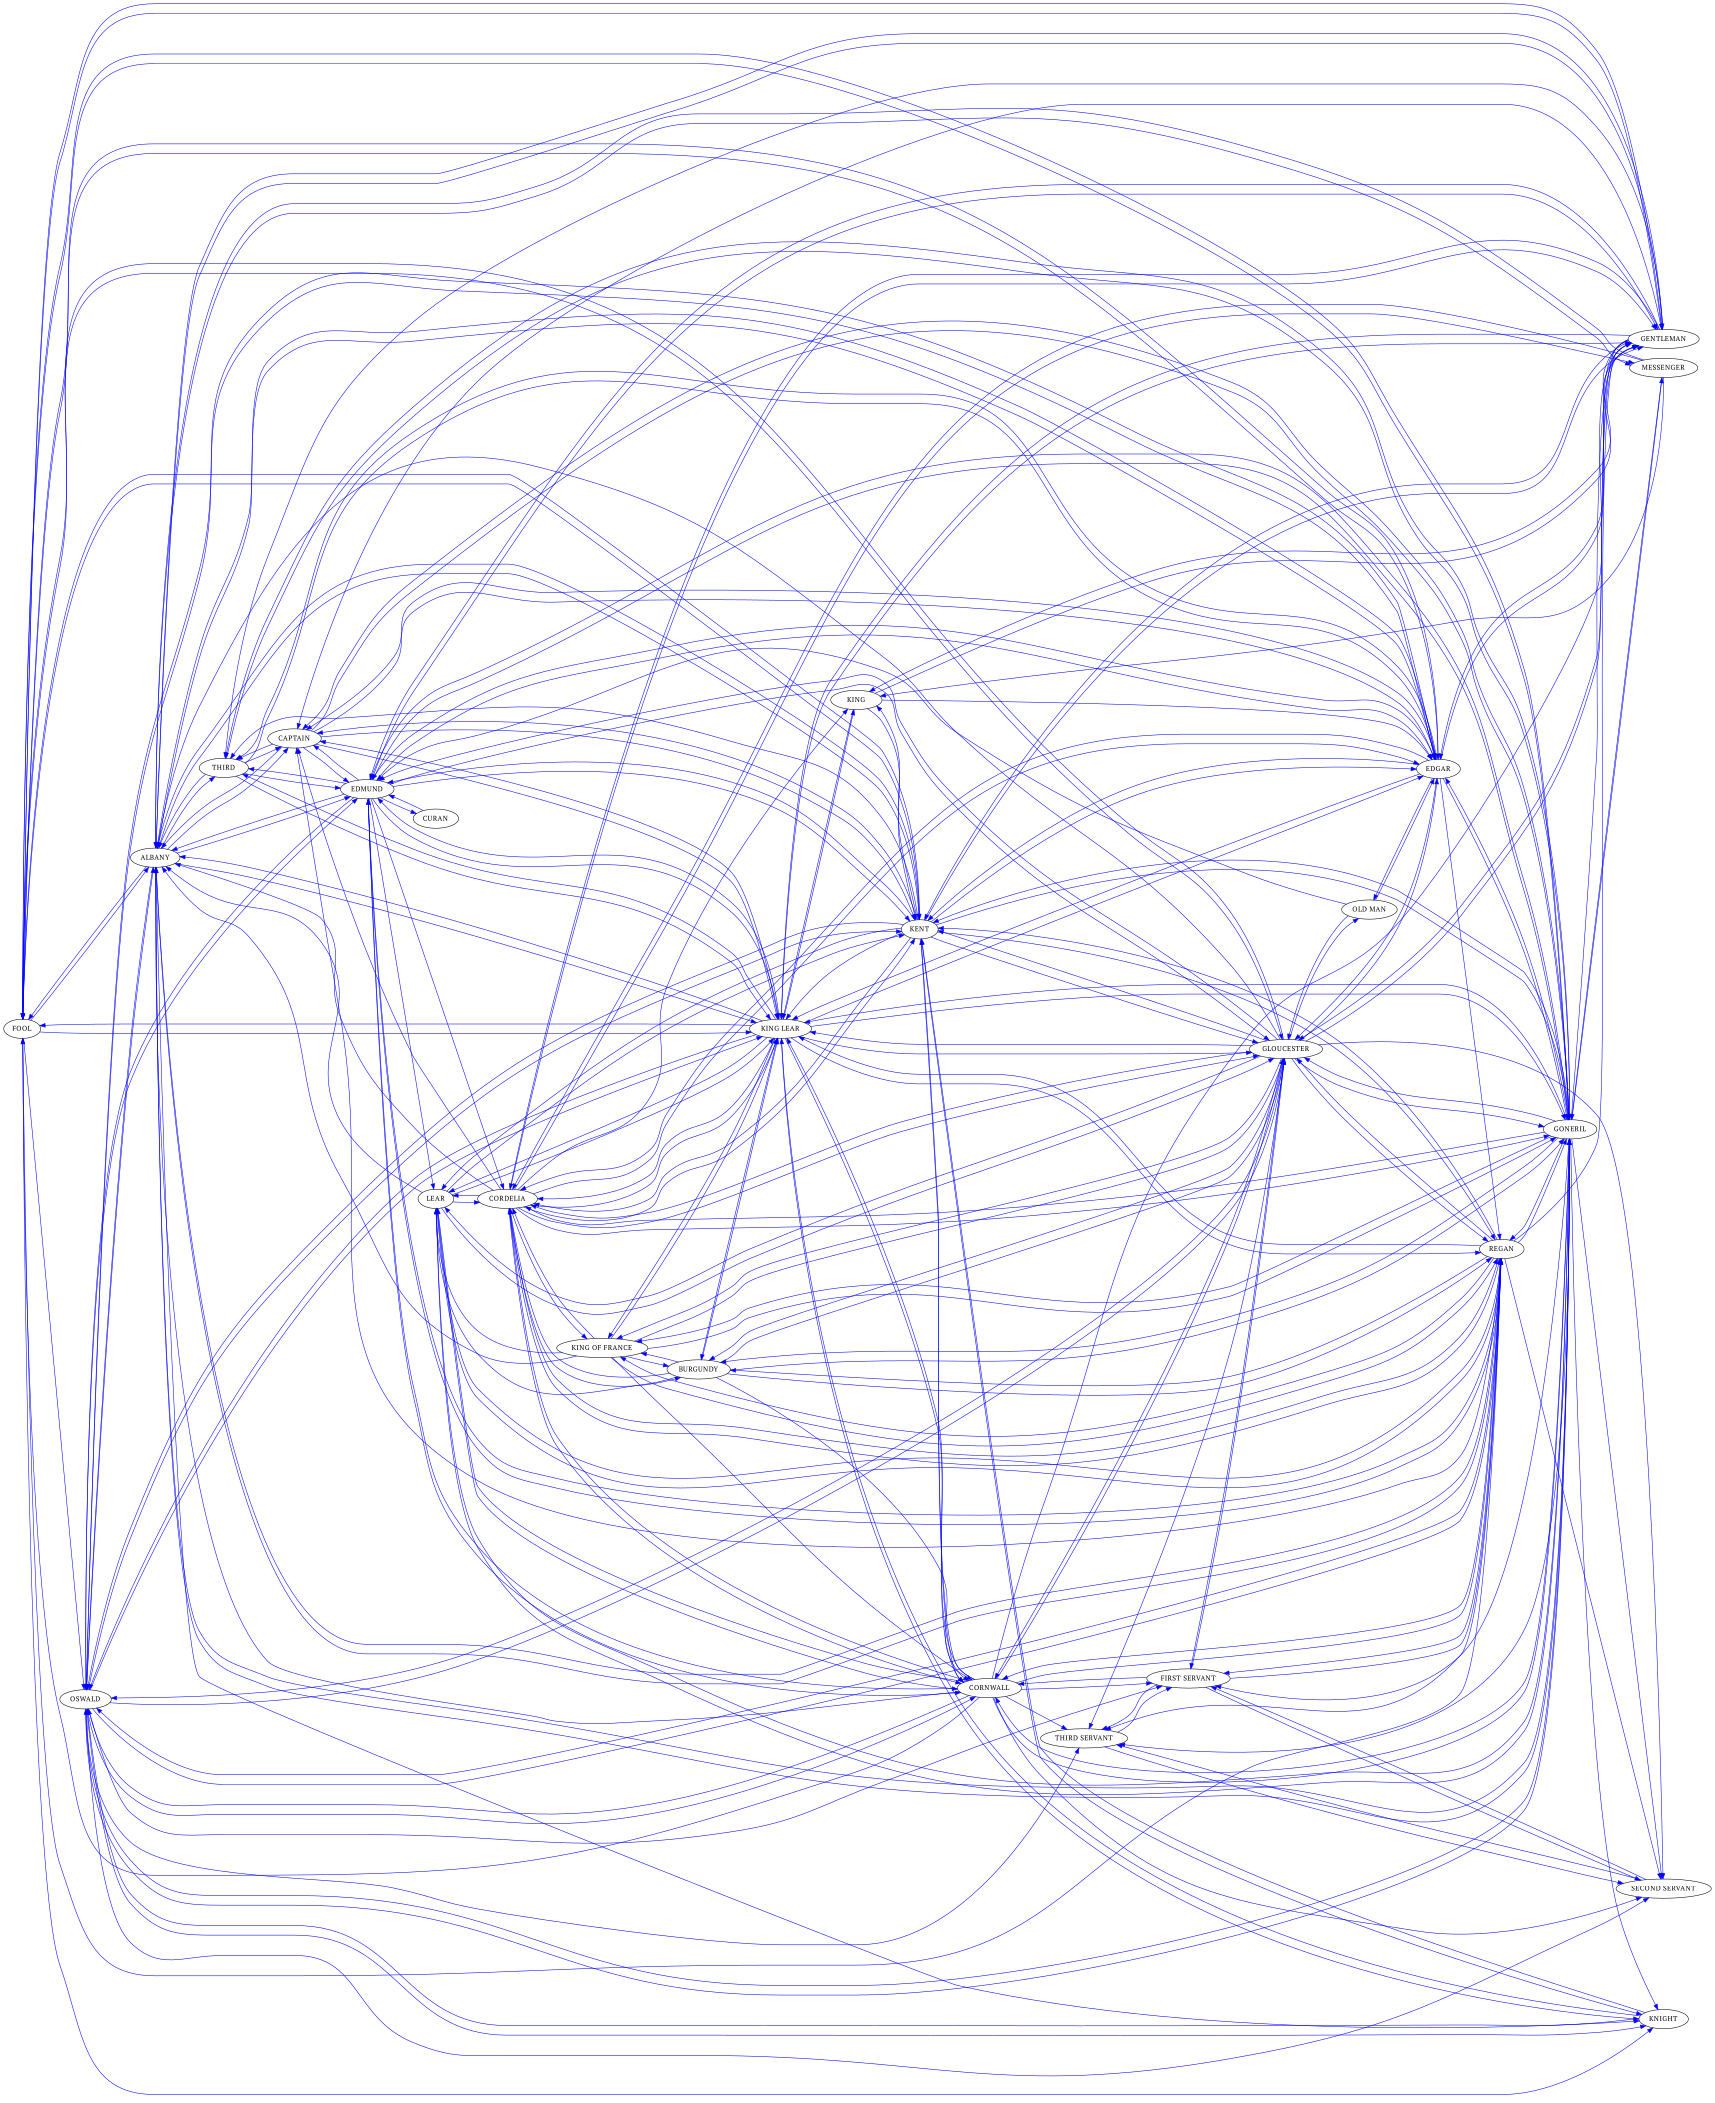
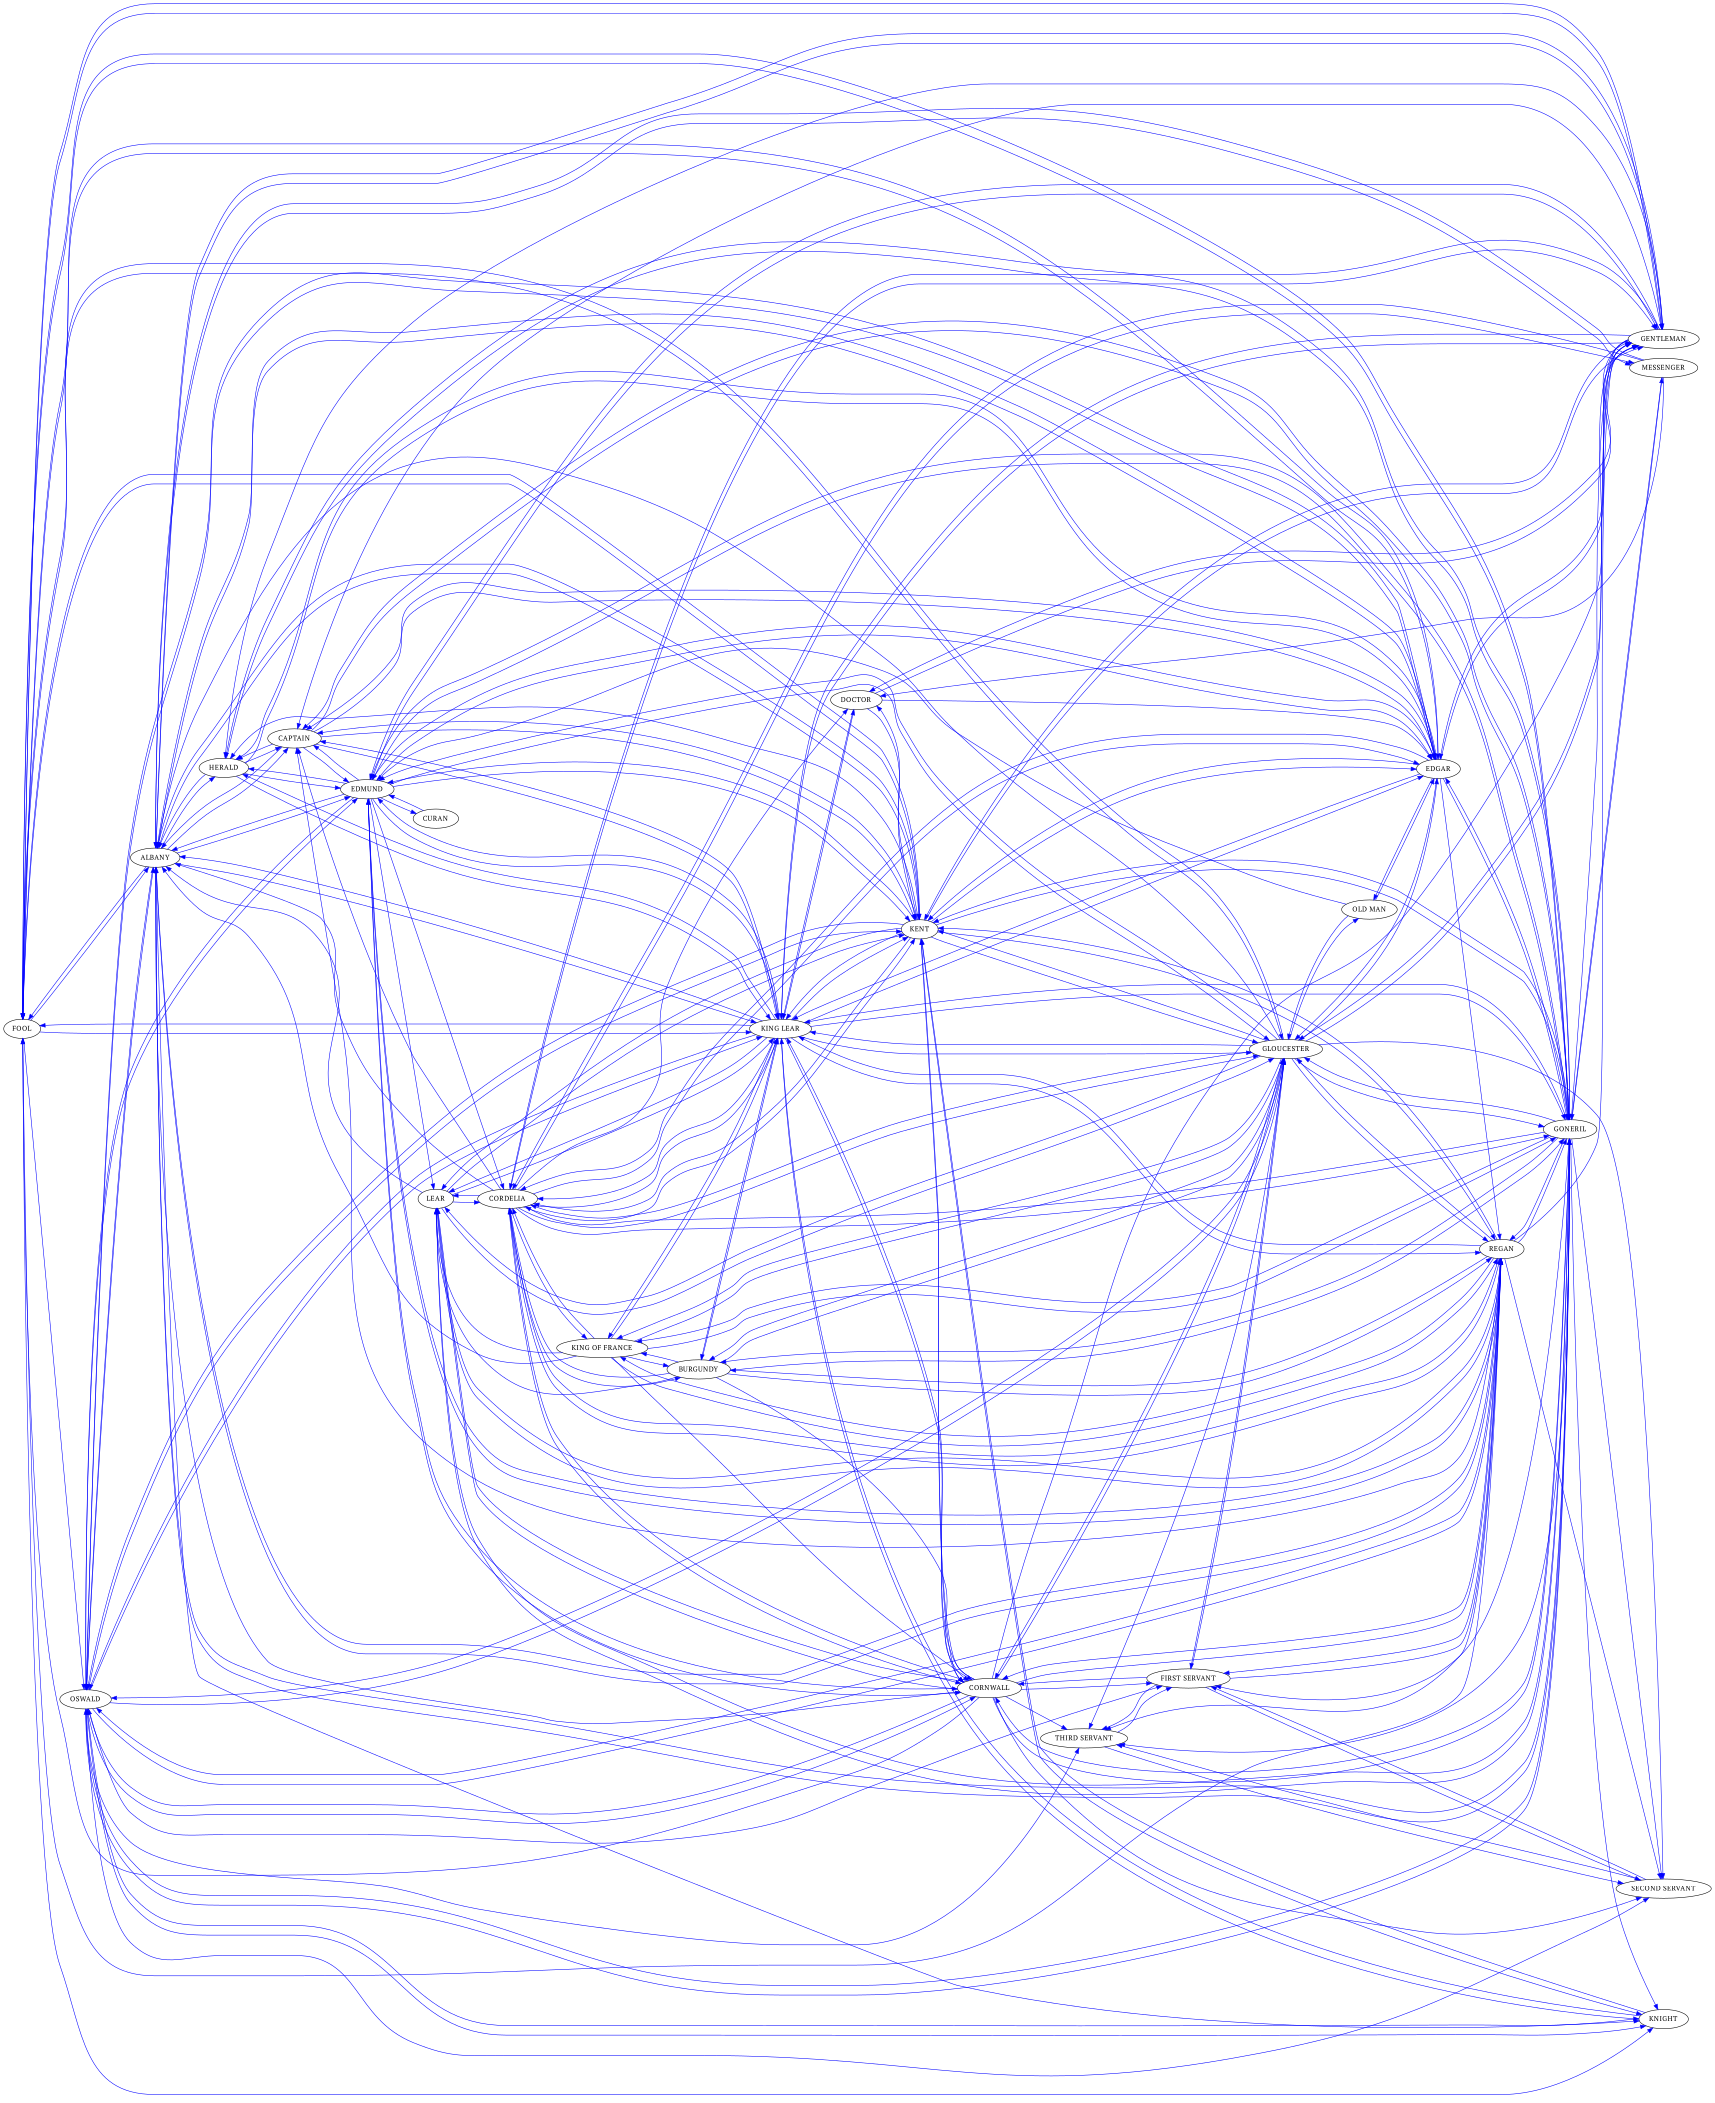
node "KING": label "KING" -> "DOCTOR"
node "THIRD": label "THIRD" -> "HERALD"
edge "KING LEAR" -> "KENT": added
